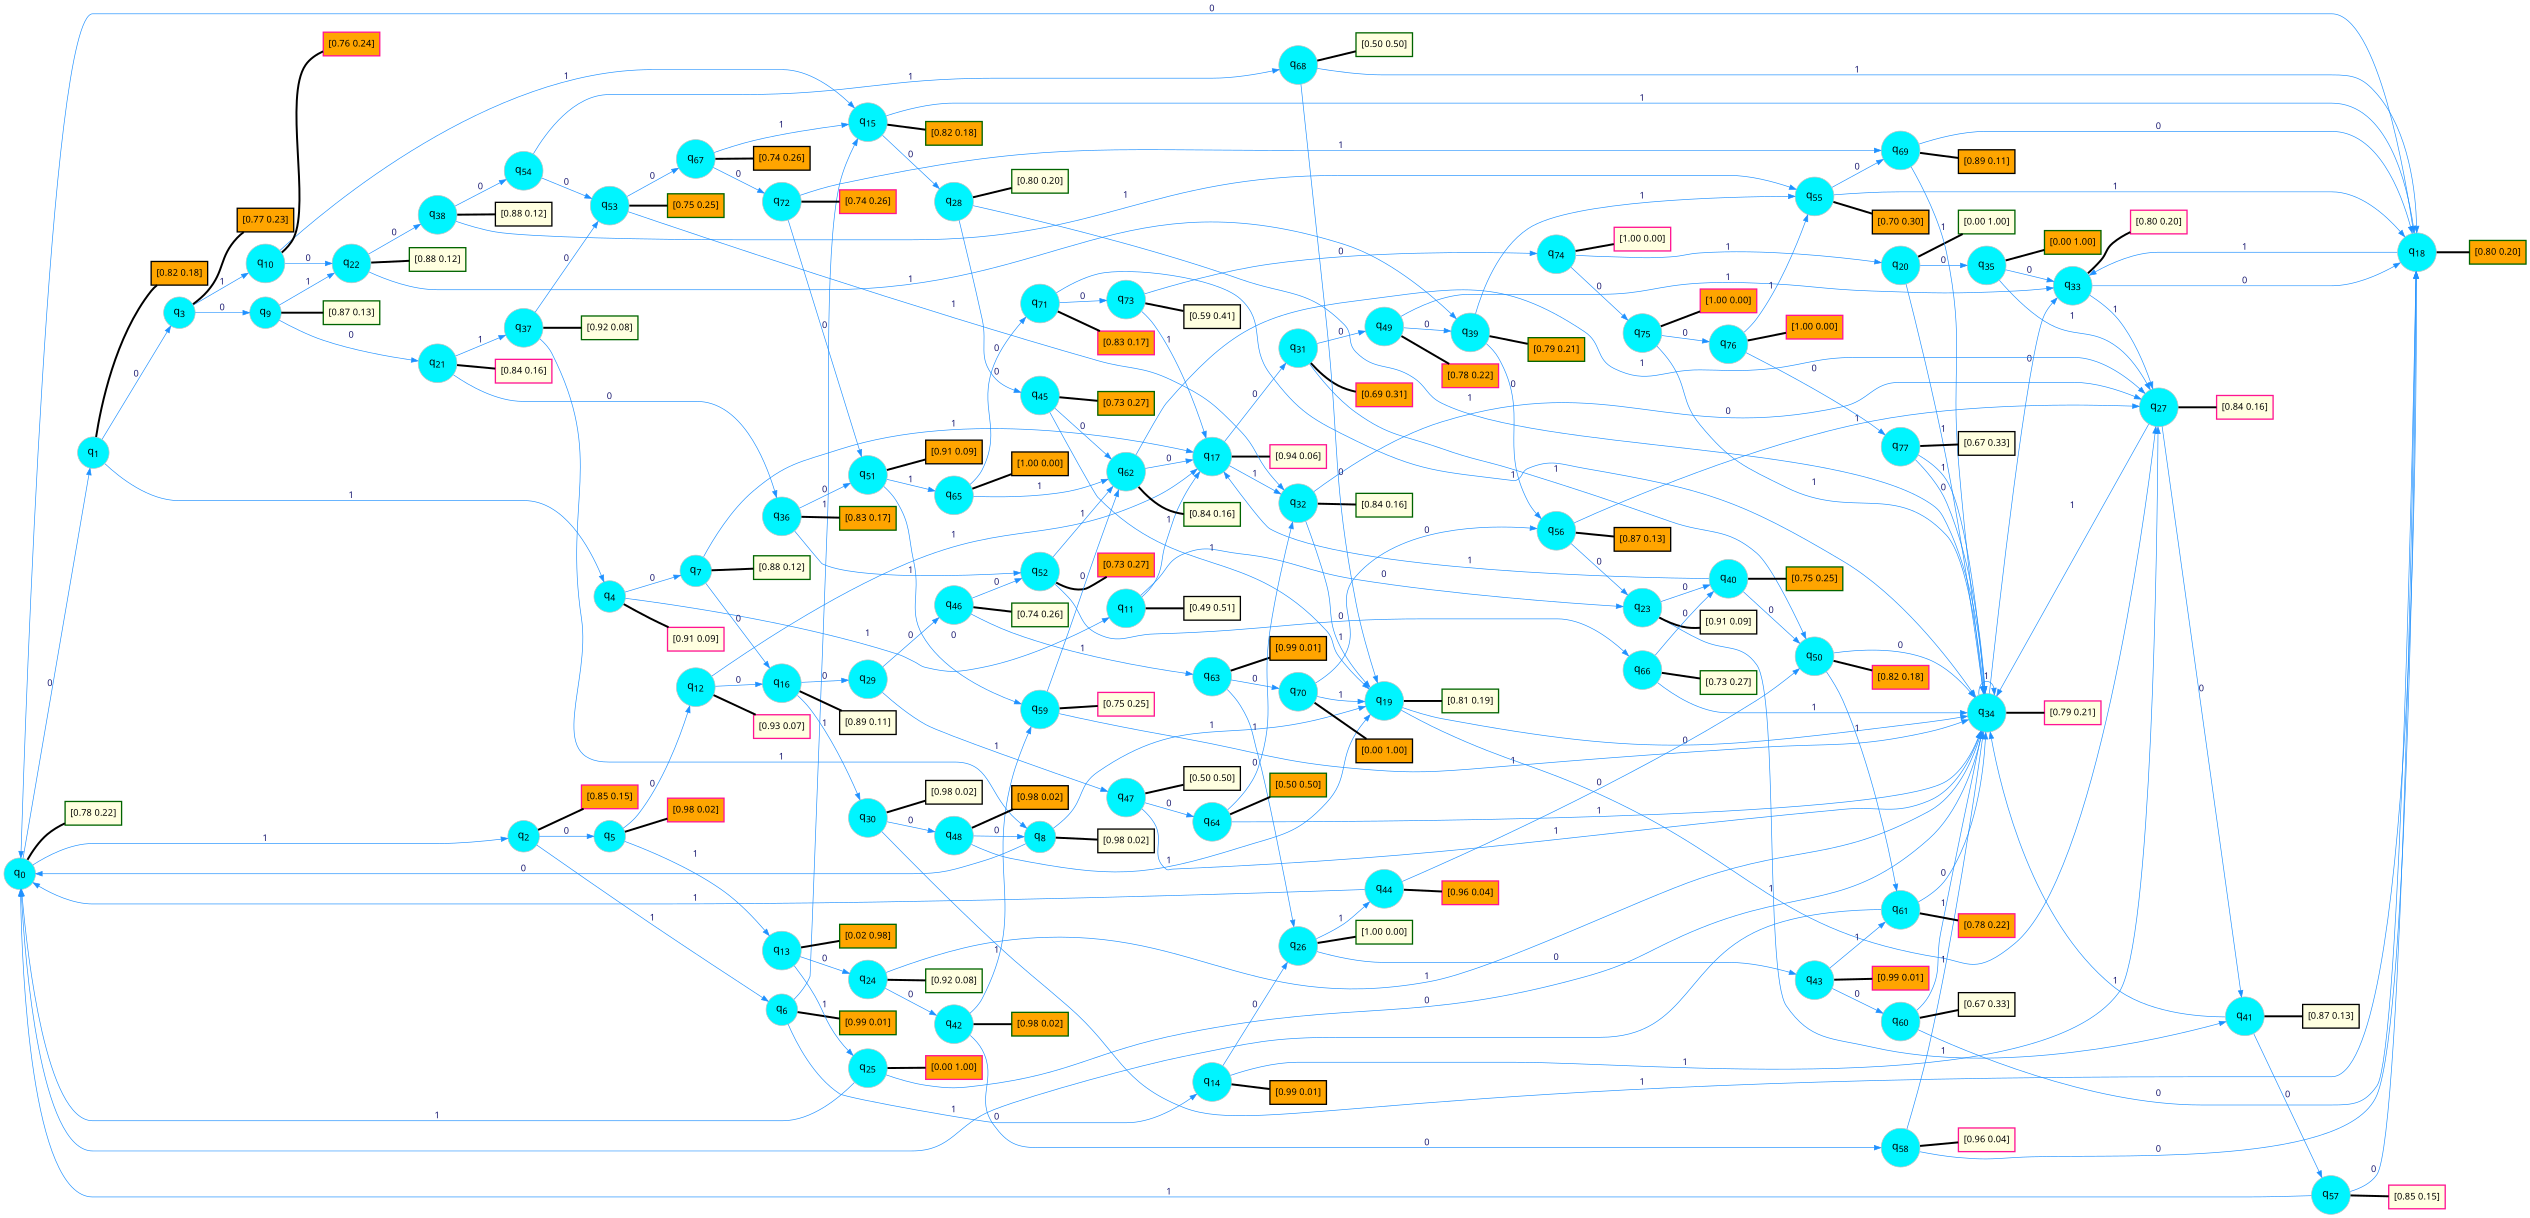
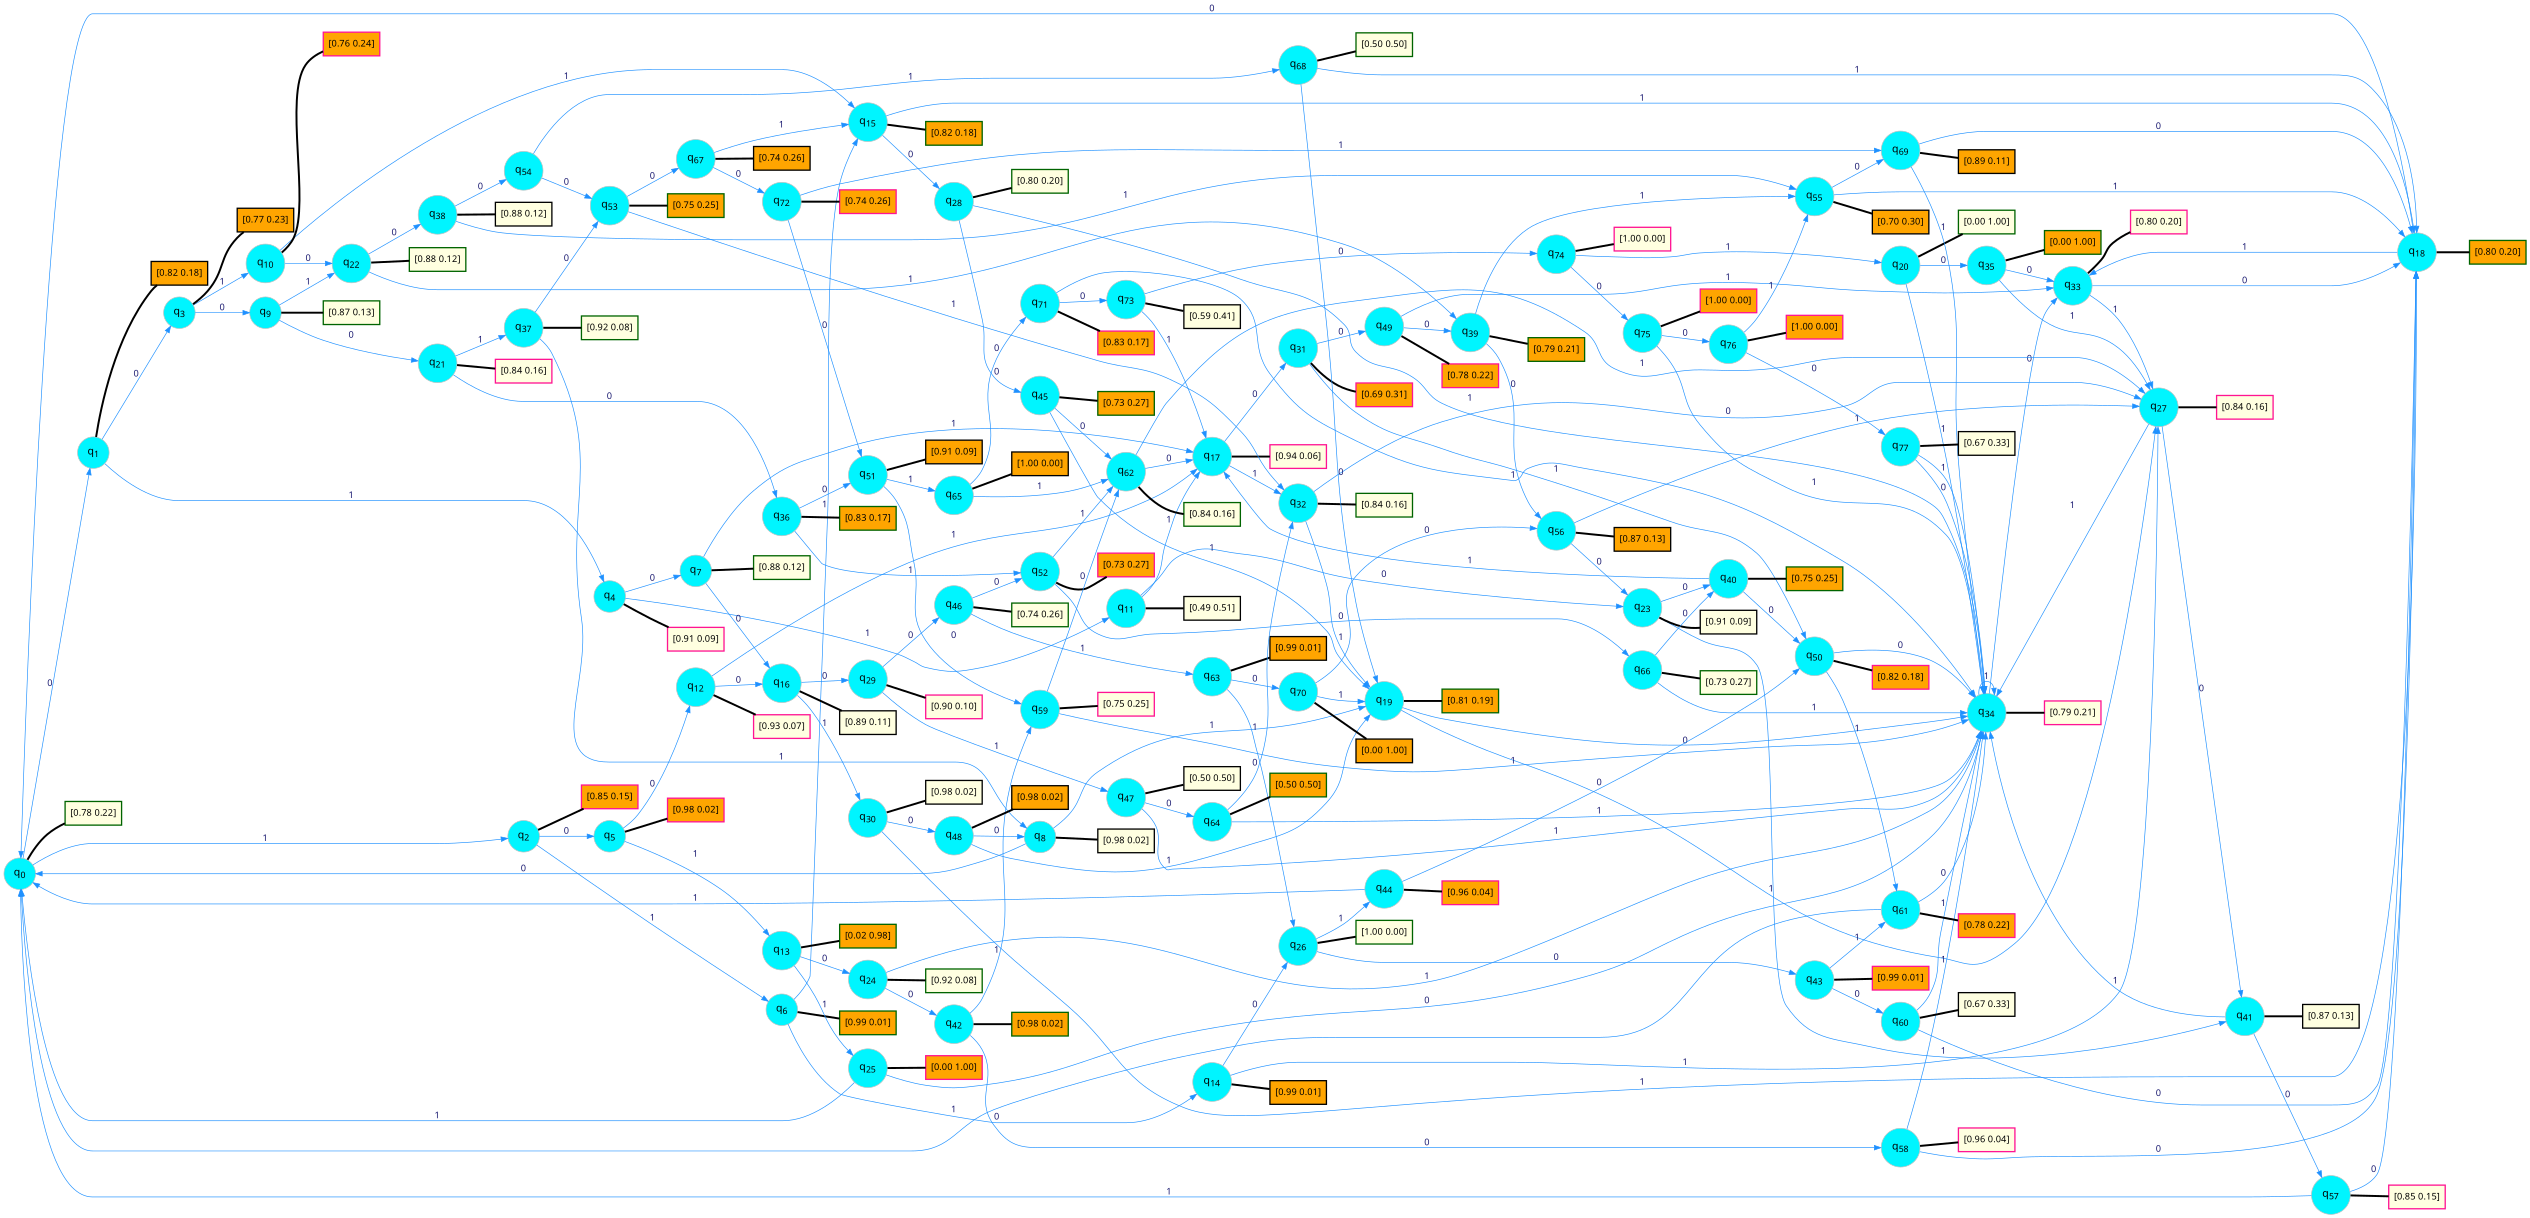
node "[0.81 0.19]": fillcolor lightyellow -> orange
node "[0.90 0.10]": added
